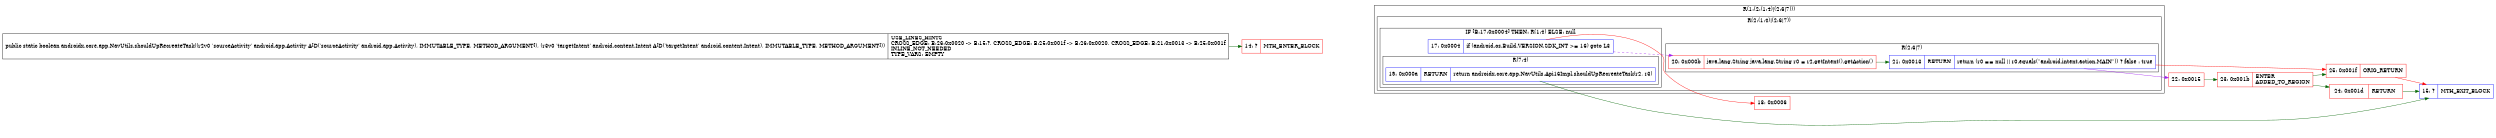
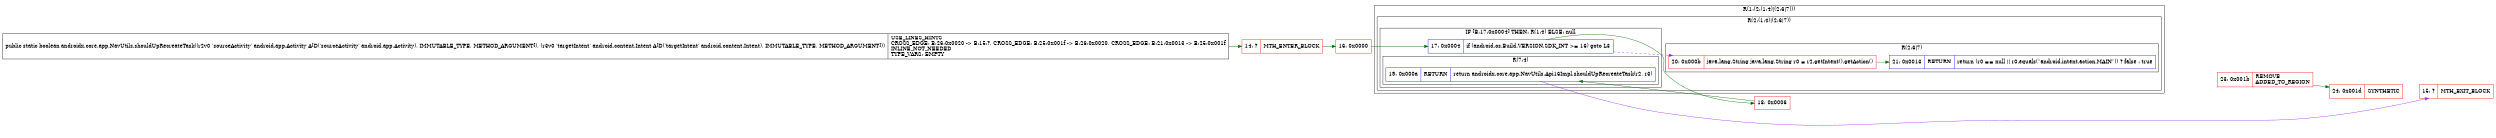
node "16: 0x0000": added
edge "17: 0x0004" -> "18: 0x0006": color red -> darkgreen
node "25: 0x001f": removed
node "23: 0x001b": text "ENTER" -> "REMOVE"
node "22: 0x0015": removed
edge "18: 0x0006" -> "19: 0x000a": added
node "24: 0x001d": text "RETURN" -> "SYNTHETIC"
edge "24: 0x001d" -> "15: ?": removed
node "15: ?": color blue -> red
edge "19: 0x000a" -> "15: ?": color darkgreen -> purple
